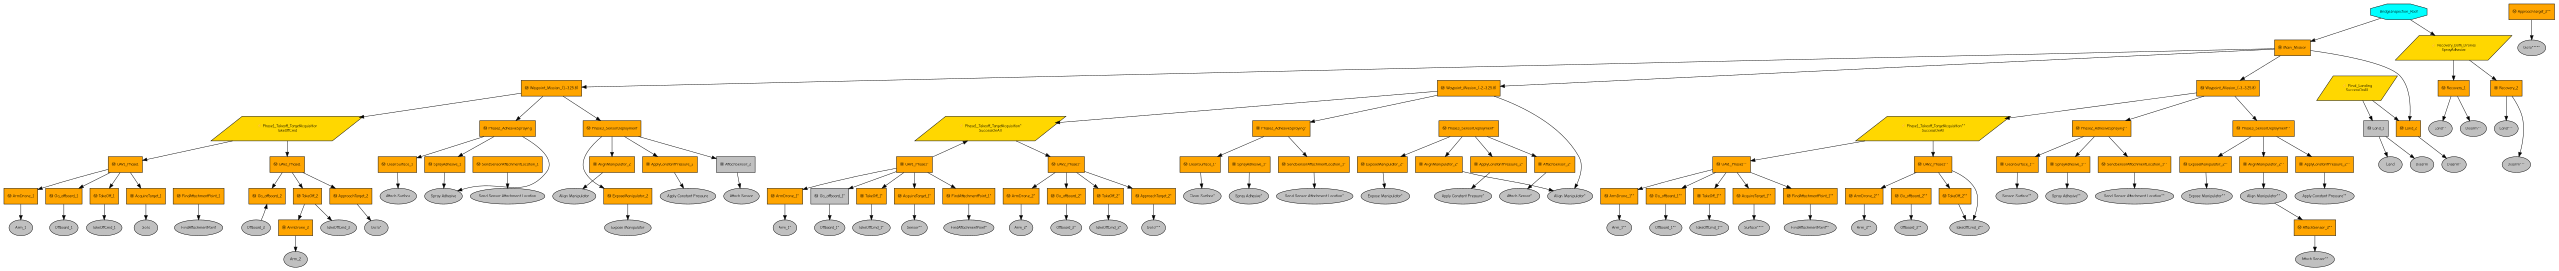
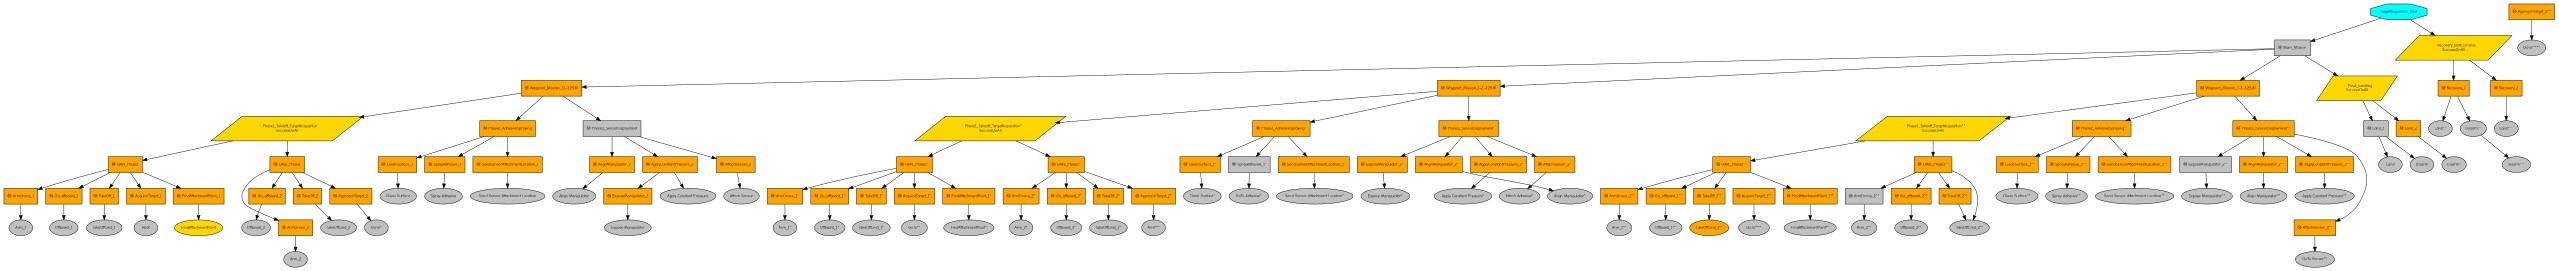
node "BridgeInspection_Root": label "BridgeInspection_Root" -> "TargetAcquisition_Root"
node "Ⓜ Main_Mission": fillcolor orange -> gray
node "⚡ Recovery_Both_Drones SprayAdhesive": label "⚡ Recovery_Both_Drones SprayAdhesive" -> "⚡ Recovery_Both_Drones SuccessOnAll"
edge "Ⓜ Main_Mission" -> "Ⓜ Land_2": now "Ⓜ Main_Mission" -> "⚡ Final_Landing SuccessOnAll"
edge "Ⓜ Recovery_2" -> "Disarm***": now "Disarm**" -> "Disarm***"
edge "Ⓜ Waypoint_Mission_(-2,-3.25,8)" -> "Align Manipulator*": now "Ⓜ Waypoint_Mission_(-2,-3.25,8)" -> "Ⓜ Phase3_SensorDeployment*"
node "⚡ Phase1_Takeoff_TargetAcquisition TakeOffCmd": label "⚡ Phase1_Takeoff_TargetAcquisition TakeOffCmd" -> "⚡ Phase1_Takeoff_TargetAcquisition SuccessOnAll"
node "Ⓜ Phase3_SensorDeployment": fillcolor orange -> gray
edge "Ⓜ Phase2_AdhesiveSpraying*" -> "Ⓜ SprayAdhesive_1*": added
edge "Ⓜ UAV1_Phase1*" -> "⚡ Phase1_Takeoff_TargetAcquisition* SuccessOnAll": reversed
edge "Ⓜ Phase3_SensorDeployment" -> "Ⓜ ExposeManipulator_2": now "Ⓜ ApplyConstantPressure_2" -> "Ⓜ ExposeManipulator_2"
node "Ⓜ AttachSensor_2": fillcolor gray -> orange
node "Ⓜ SprayAdhesive_1*": fillcolor orange -> gray
node "Ⓜ ExposeManipulator_2**": fillcolor orange -> gray
edge "Ⓜ UAV1_Phase1" -> "Ⓜ FindAttachmentPoint_1": added
edge "Ⓜ UAV1_Phase1**" -> "Ⓜ AcquireTarget_1**": removed
edge "Ⓜ UAV2_Phase1**" -> "Ⓜ Go_offboard_2**": added
edge "Ⓜ Phase2_AdhesiveSpraying" -> "Spray Adhesive": now "Ⓜ Phase2_AdhesiveSpraying" -> "Ⓜ SendSensorAttachmentLocation_1"
node "Attach Surface": label "Attach Surface" -> "Clean Surface"
node "Ⓜ Go_offboard_1*": fillcolor gray -> orange
node "Spray Adhesive*": label "Spray Adhesive*" -> "GoTo Adhesive*"
node "Attach Sensor*": label "Attach Sensor*" -> "Attach Adhesive*"
node "Ⓜ ArmDrone_2**": fillcolor orange -> gray
node "Sensor Surface**": label "Sensor Surface**" -> "Clean Surface**"
edge "Ⓜ TakeOff_2" -> "Ⓜ ArmDrone_2": now "Ⓜ UAV2_Phase1" -> "Ⓜ ArmDrone_2"
edge "Align Manipulator**" -> "Ⓜ AttachSensor_2**": now "Ⓜ Phase3_SensorDeployment**" -> "Ⓜ AttachSensor_2**"
edge "Offboard_2" -> "Ⓜ Go_offboard_2": reversed
node "GoTo": label "GoTo" -> "Root"
node "FindAttachmentPoint": fillcolor gray -> gold
node "Sensor**": label "Sensor**" -> "GoTo**"
node "GoTo***": label "GoTo***" -> "Arm***"
node "TakeOffCmd_1**": fillcolor gray -> orange
node "Surface****": label "Surface****" -> "GoTo****"
node "Attach Sensor**": label "Attach Sensor**" -> "GoTo Sensor**"
